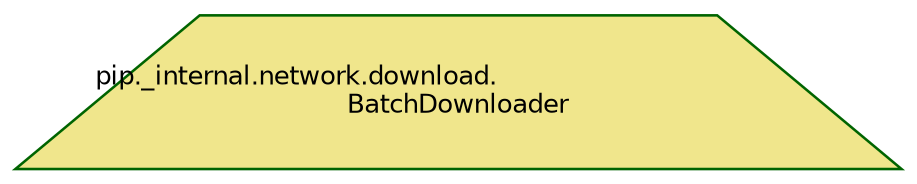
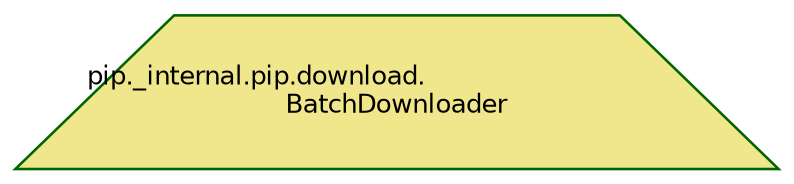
node "pip._internal.network.download. BatchDownloader": label "pip._internal.network.download. BatchDownloader" -> "pip._internal.pip.download. BatchDownloader"
